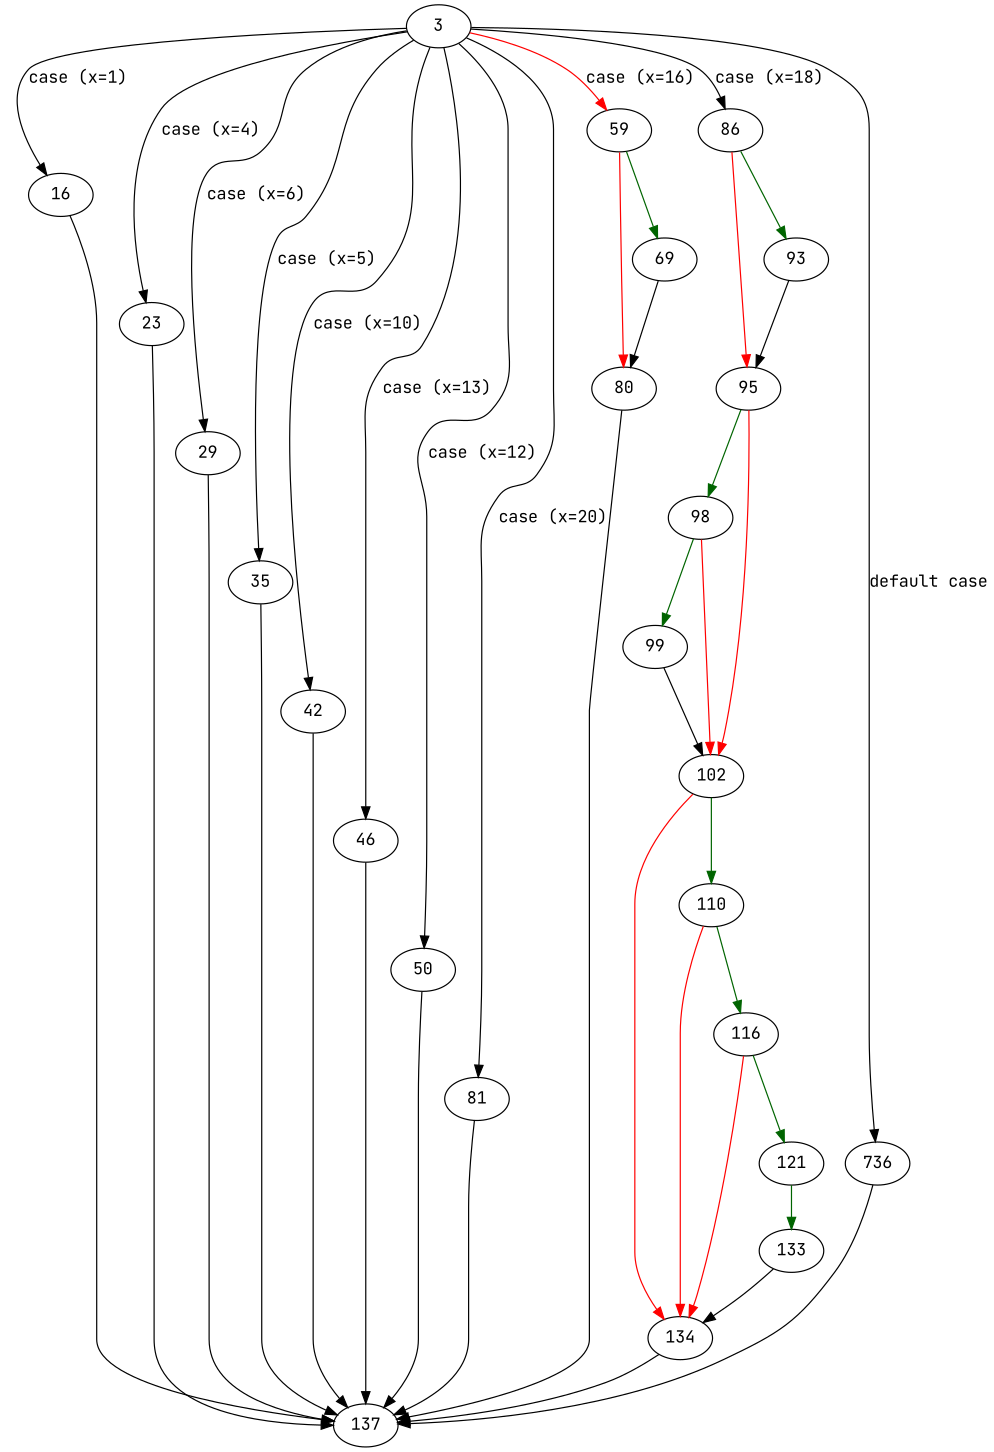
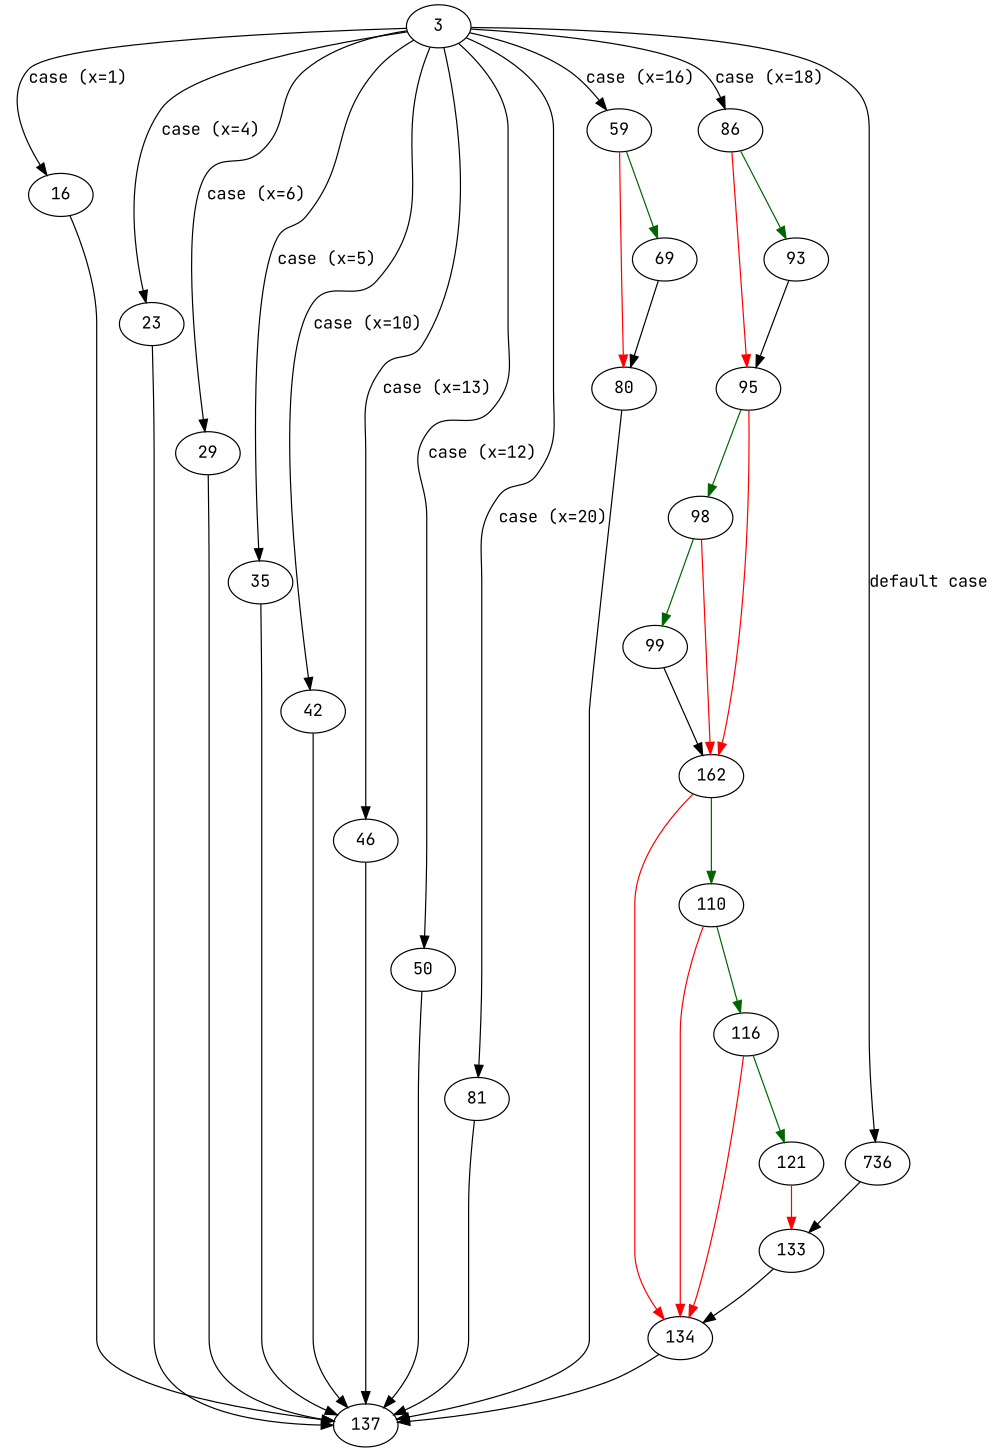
edge "3" -> "59": color red -> black
node "102": label "102" -> "162"
edge "121" -> "133": color darkgreen -> red
edge "736" -> "137": now "736" -> "133"
